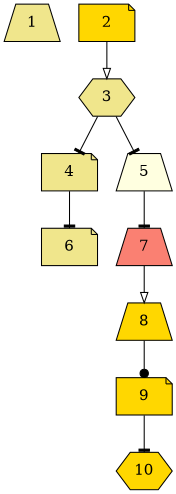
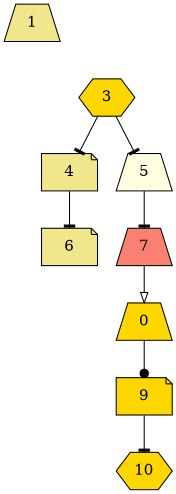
node "2": removed
node "3": fillcolor khaki -> gold
node "8": label "8" -> "0"
